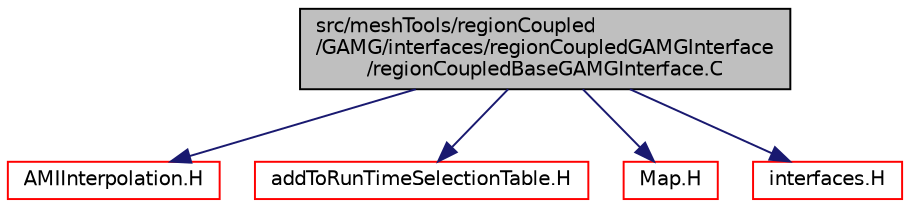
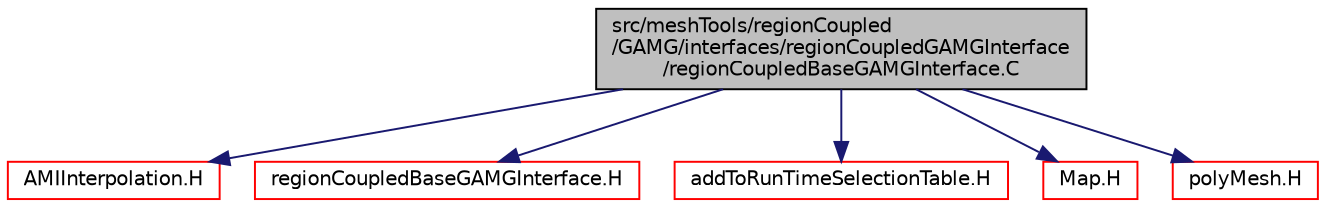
node "regionCoupledBaseGAMGInterface.H": added
node "interfaces.H": label "interfaces.H" -> "polyMesh.H"
